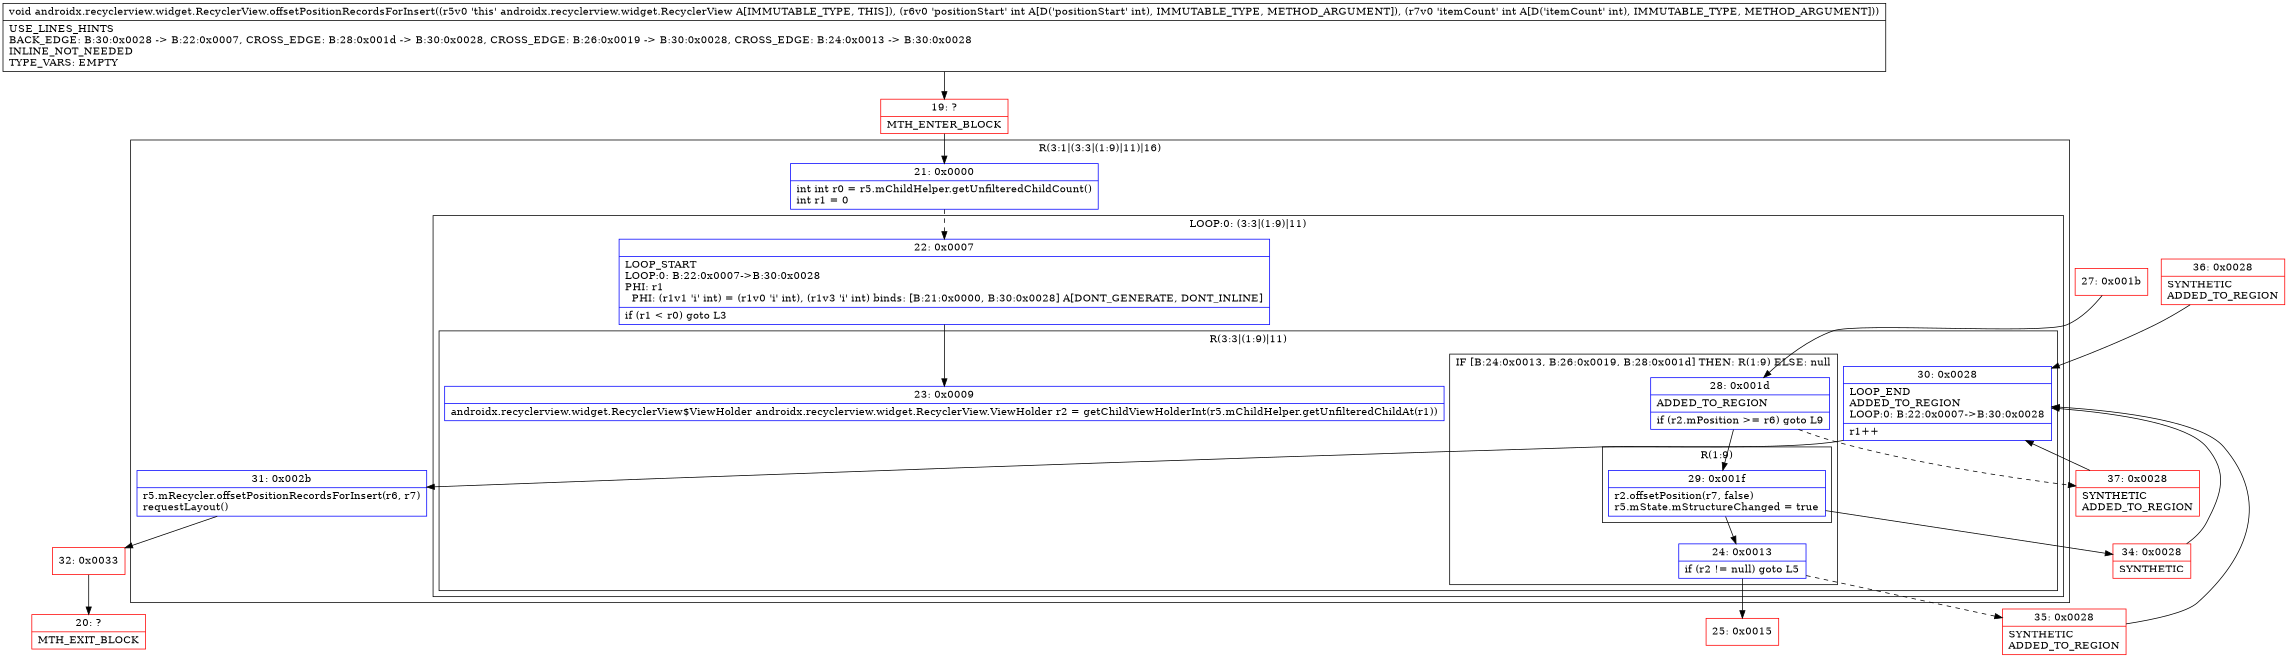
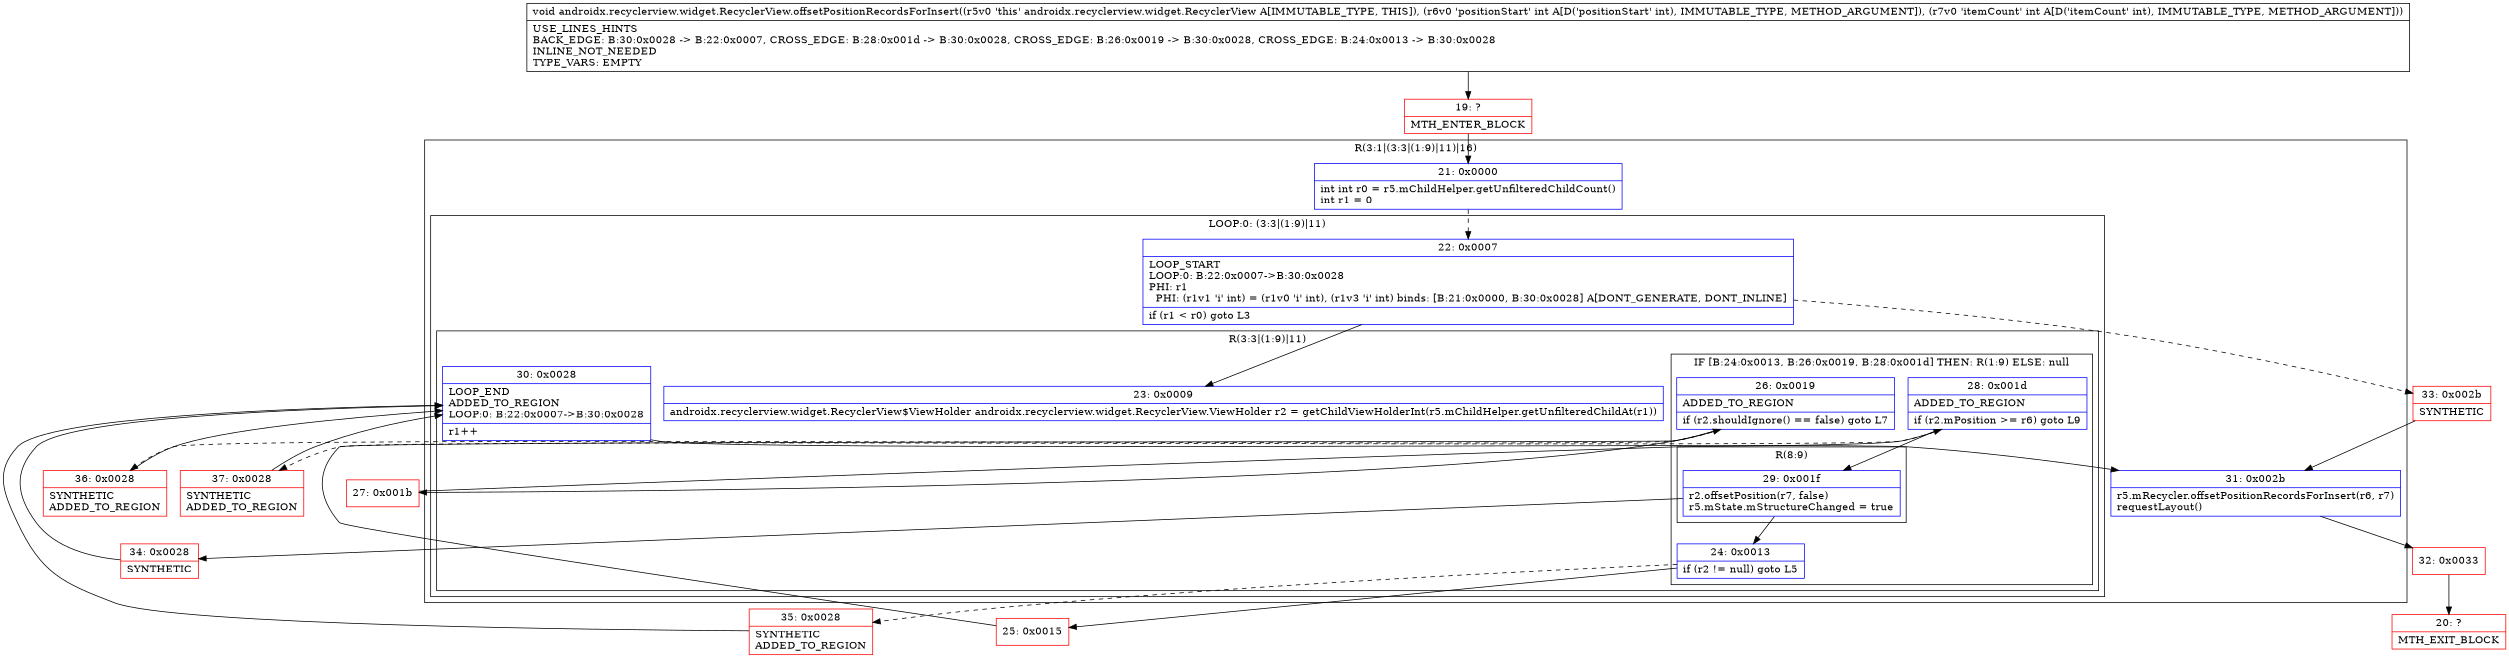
node "26: 0x0019": added
node "33: 0x002b": added
cluster "R(1:9)": label "R(1:9)" -> "R(8:9)"
